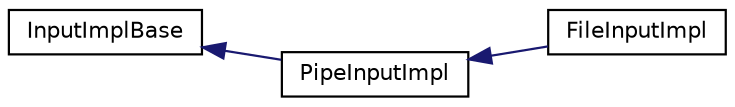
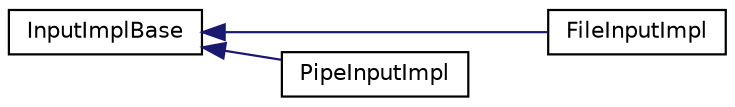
edge "FileInputImpl" -> "PipeInputImpl": now "FileInputImpl" -> "InputImplBase"
